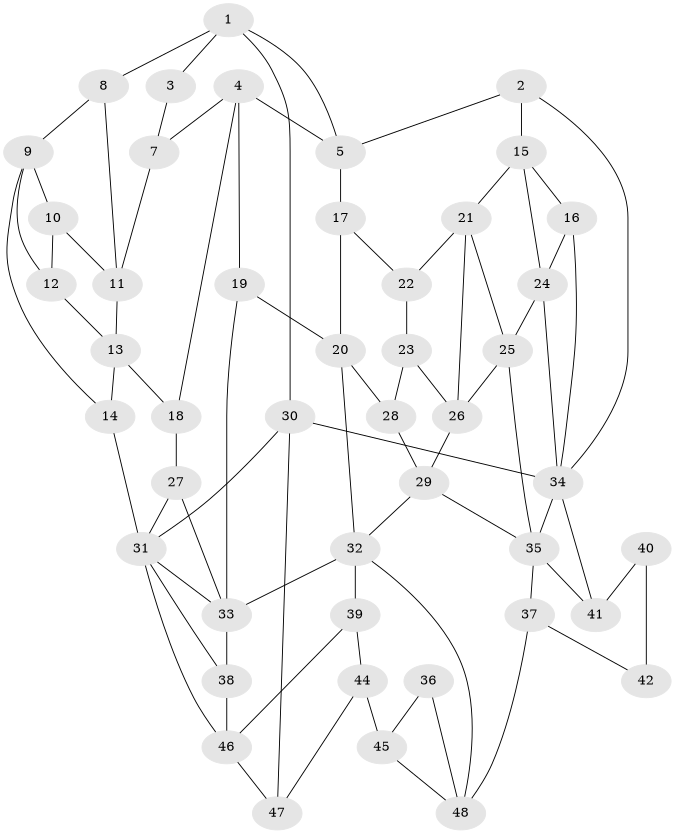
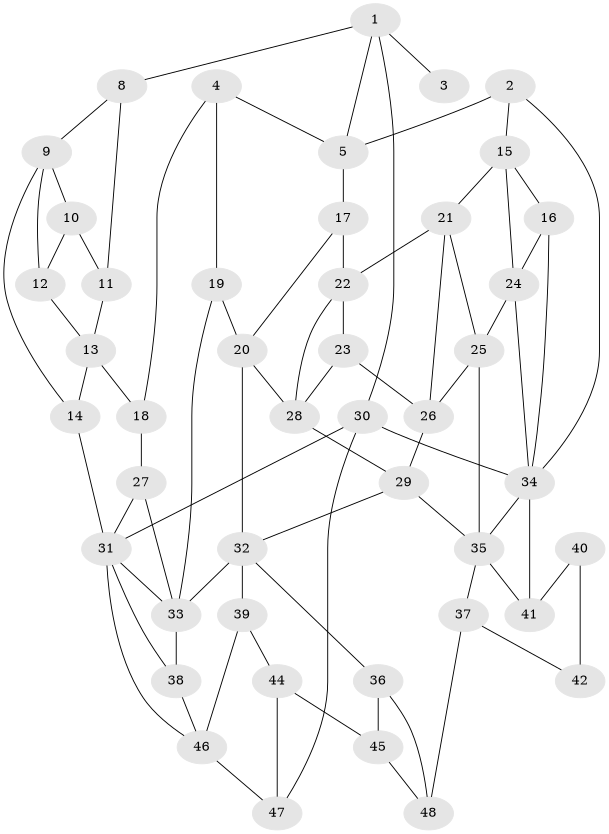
node "7": removed
edge "22" -- "28": added
edge "32" -- "48": now "32" -- "36"
